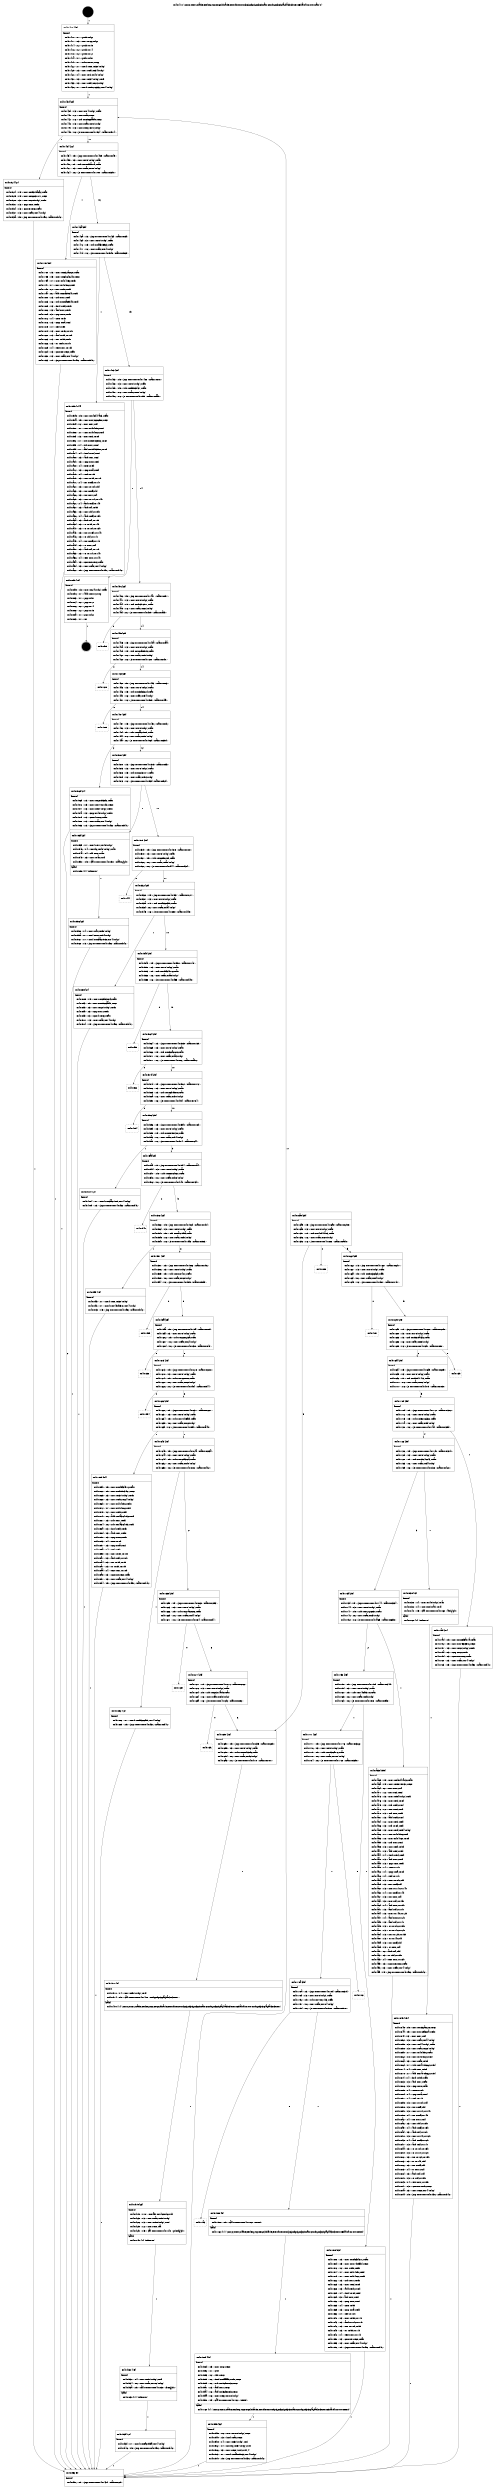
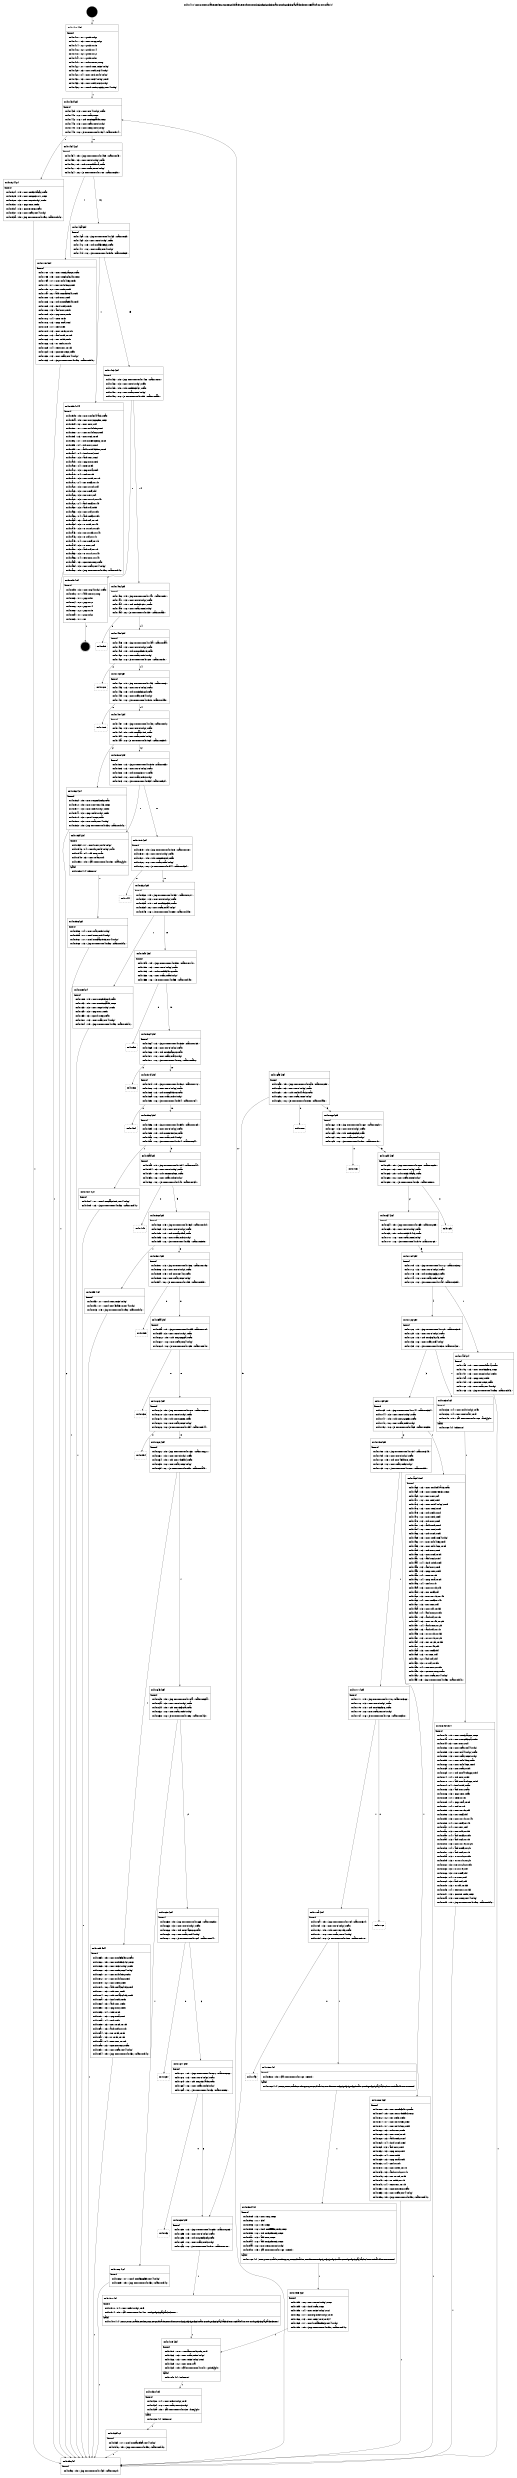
edge "0x4019b5 [32]" -> "0x401f5c [5]": now "0x4019b5 [32]" -> "0x401b19 [23]"
